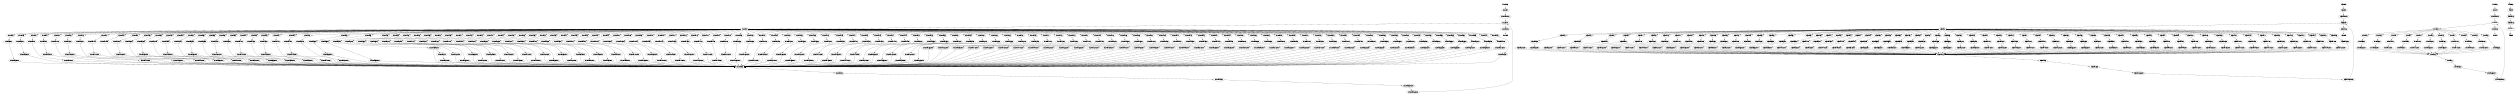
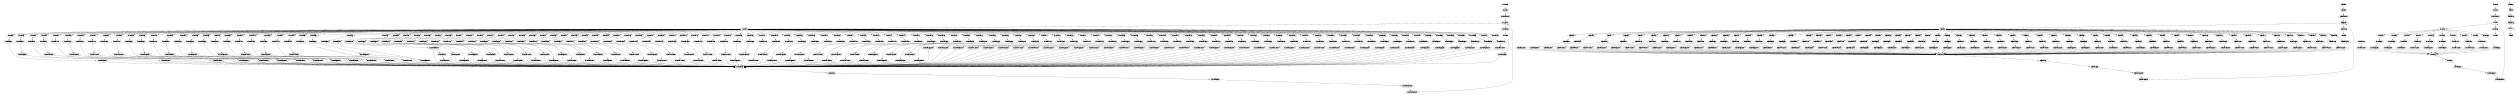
node "swi10__bb7": removed
